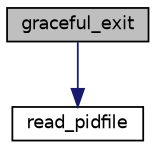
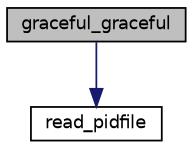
node "graceful_exit": label "graceful_exit" -> "graceful_graceful"
